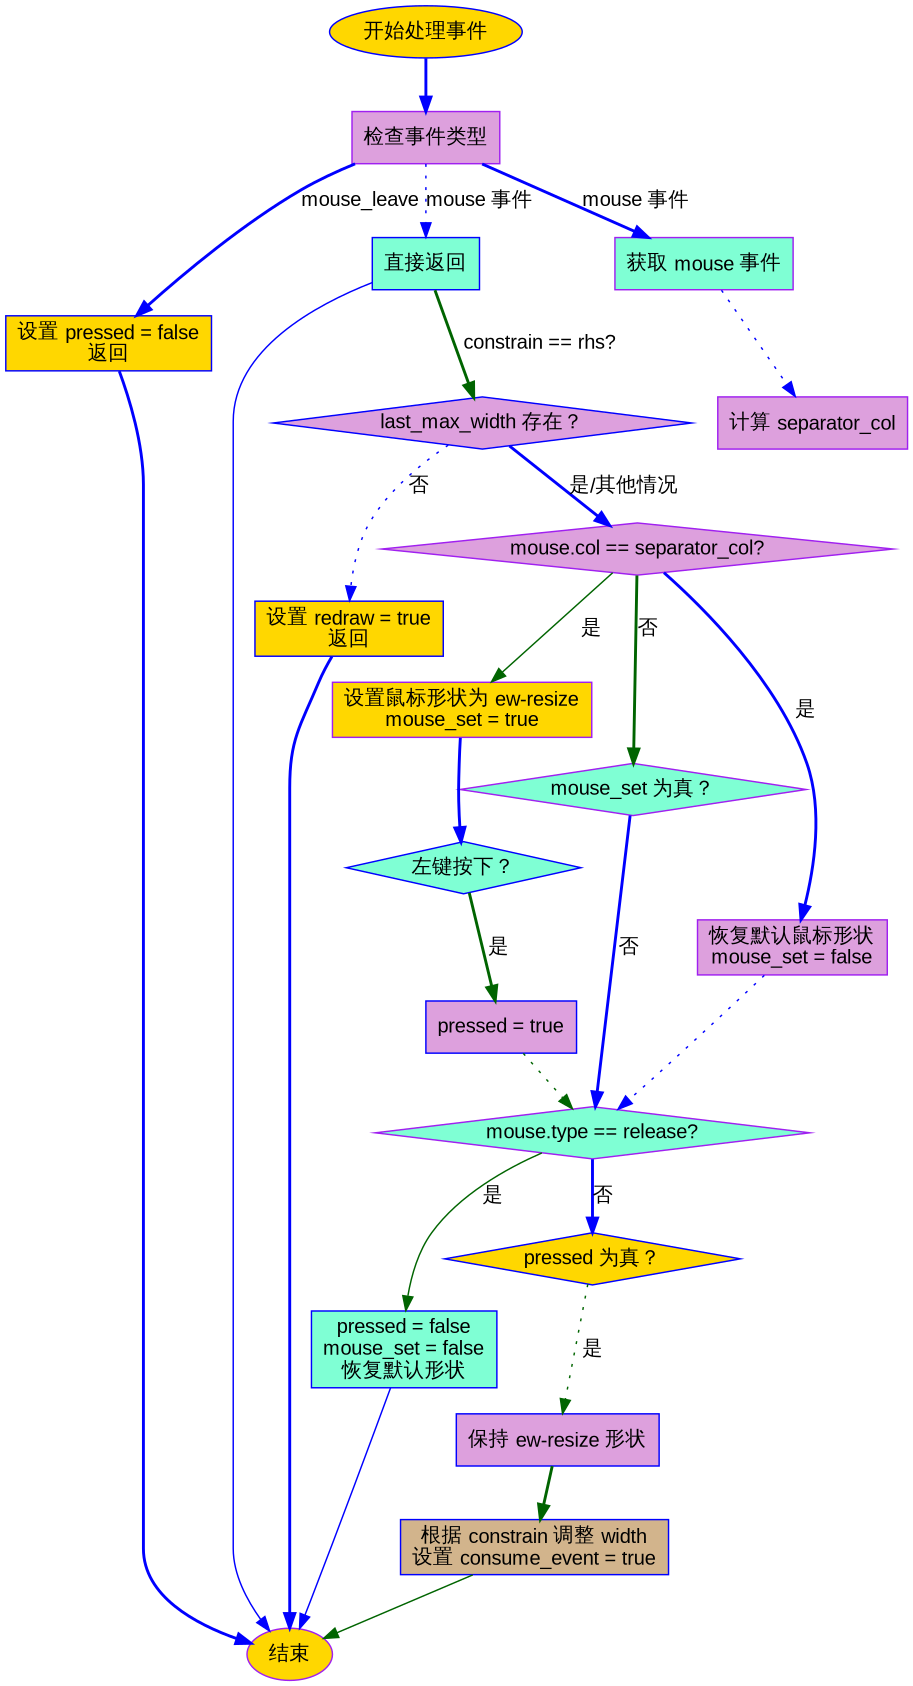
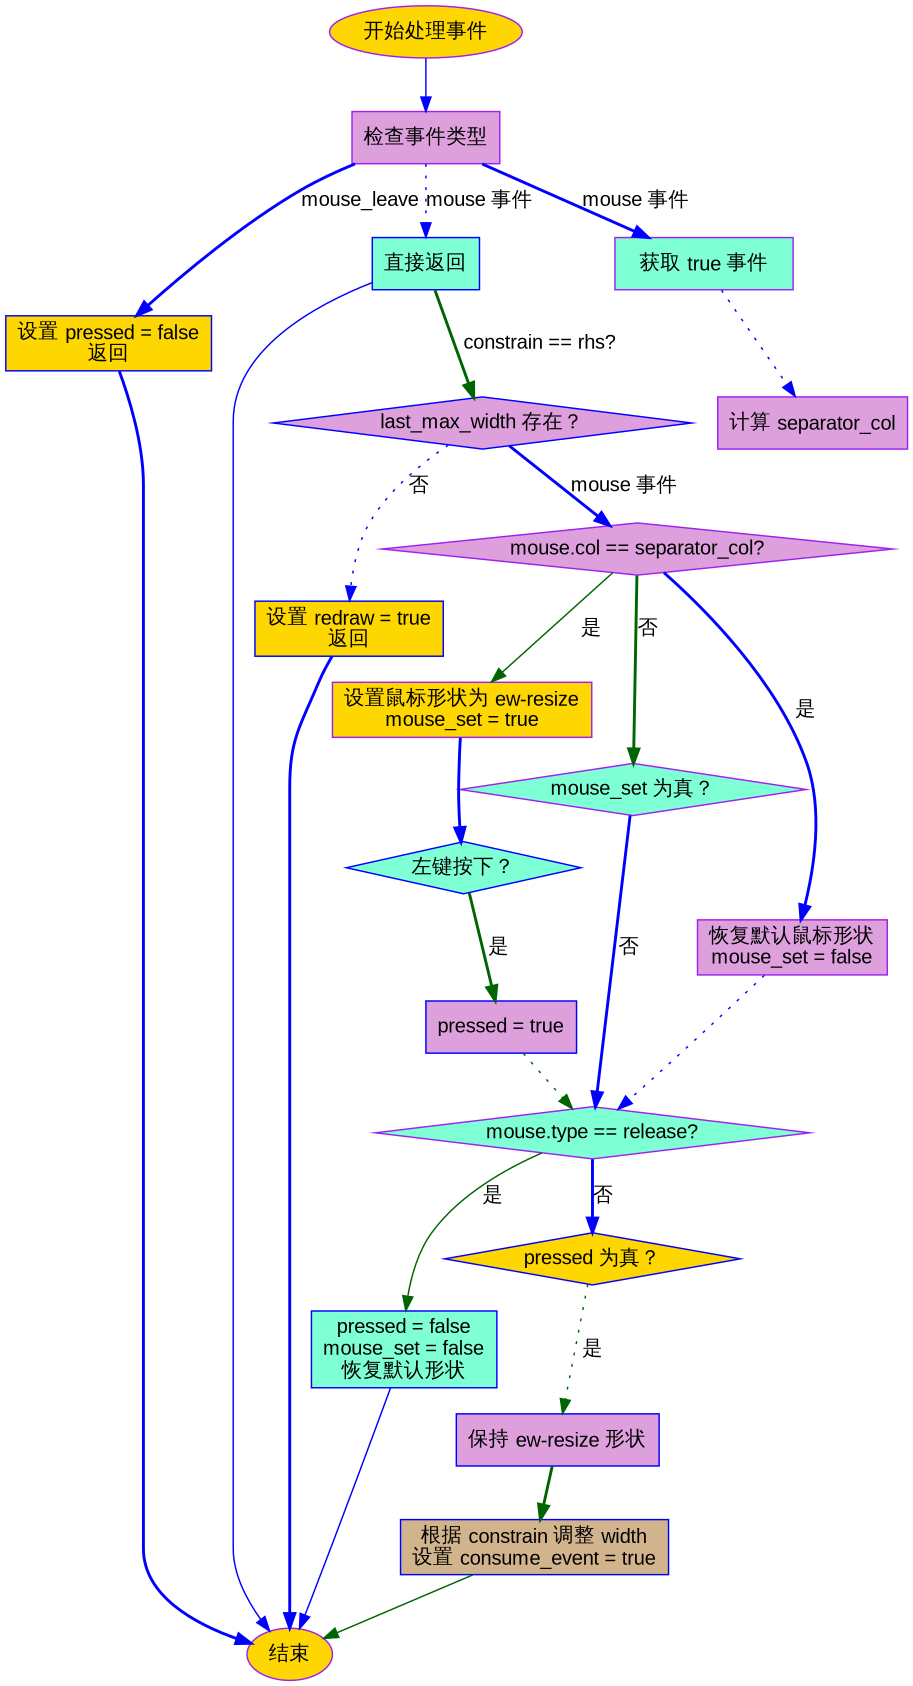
node "开始处理事件": color blue -> purple
edge "开始处理事件" -> "检查事件类型": style bold -> solid
node "获取 mouse 事件": label "获取 mouse 事件" -> "获取 true 事件"
edge "last_max_width 存在？" -> "mouse.col == separator_col?": label "是/其他情况" -> "mouse 事件"
